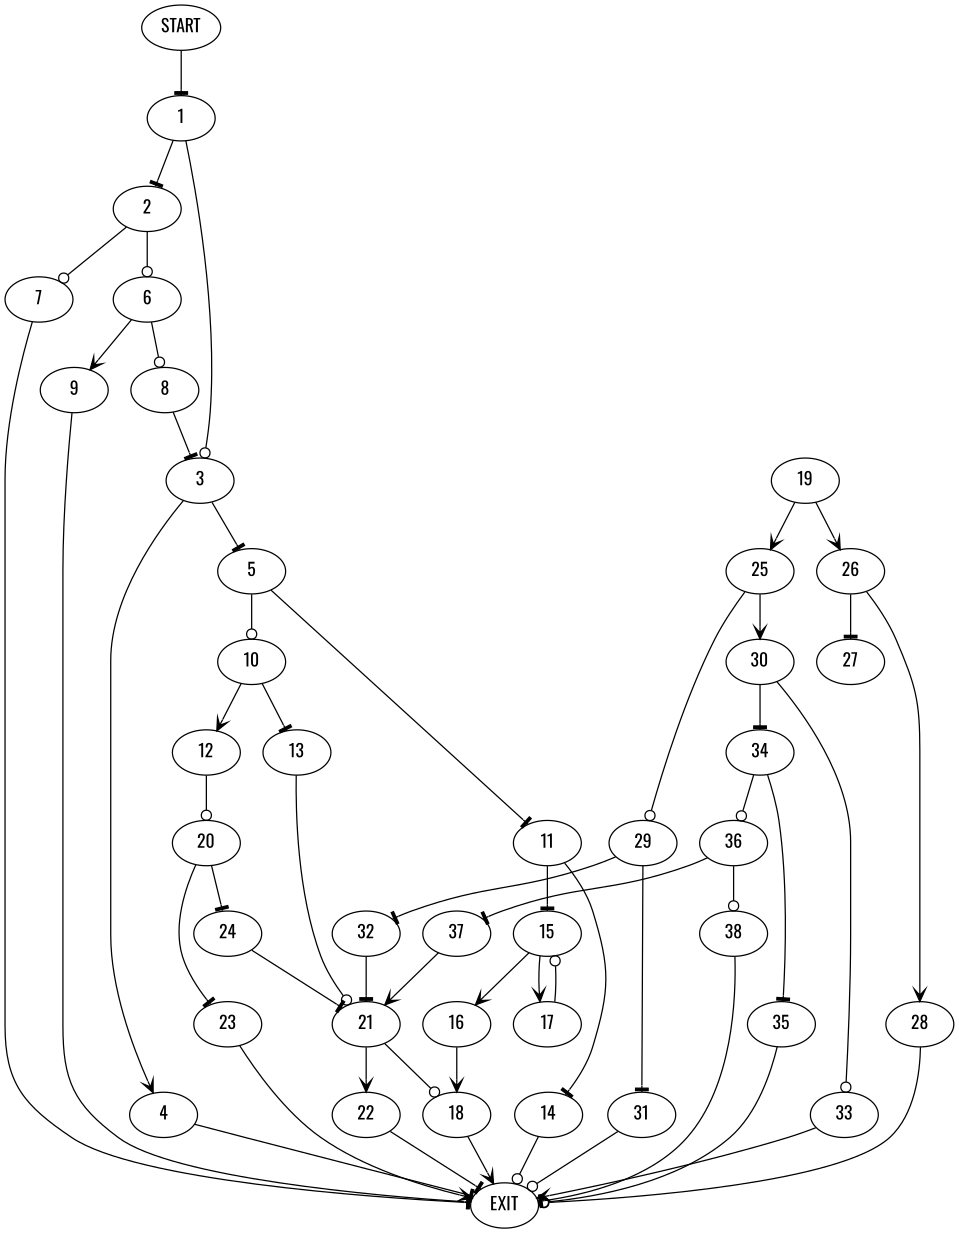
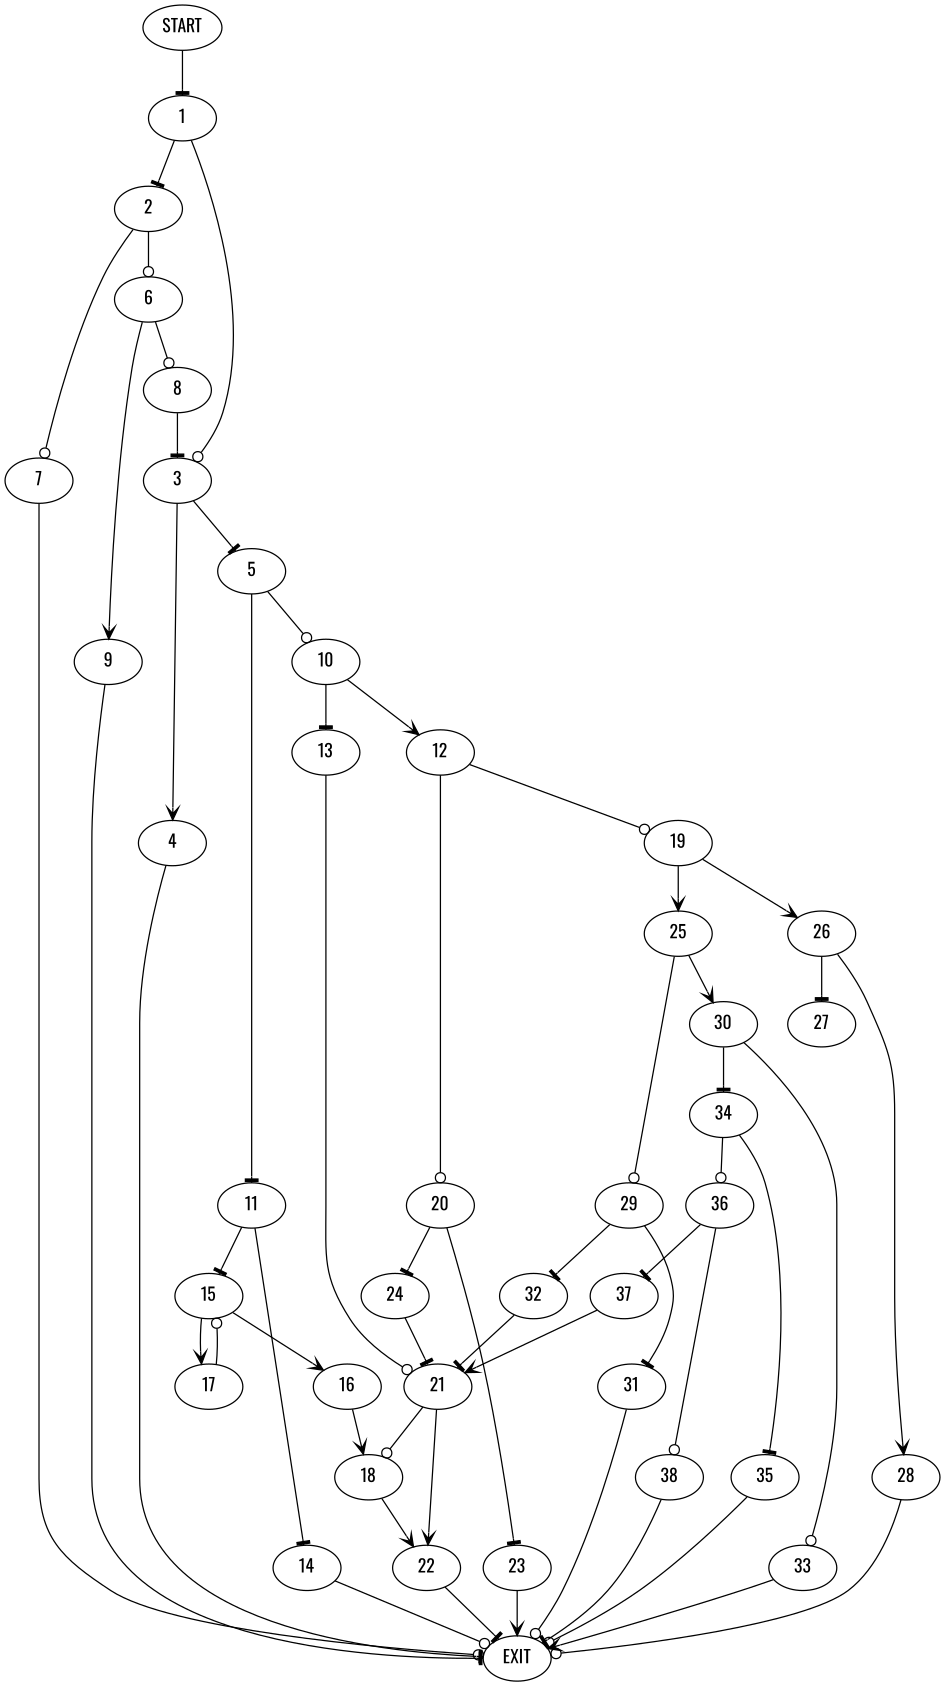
edge "12" -> "19": added
edge "7" -> "EXIT": arrowhead tee -> odot
edge "18" -> "EXIT": now "18" -> "22"
